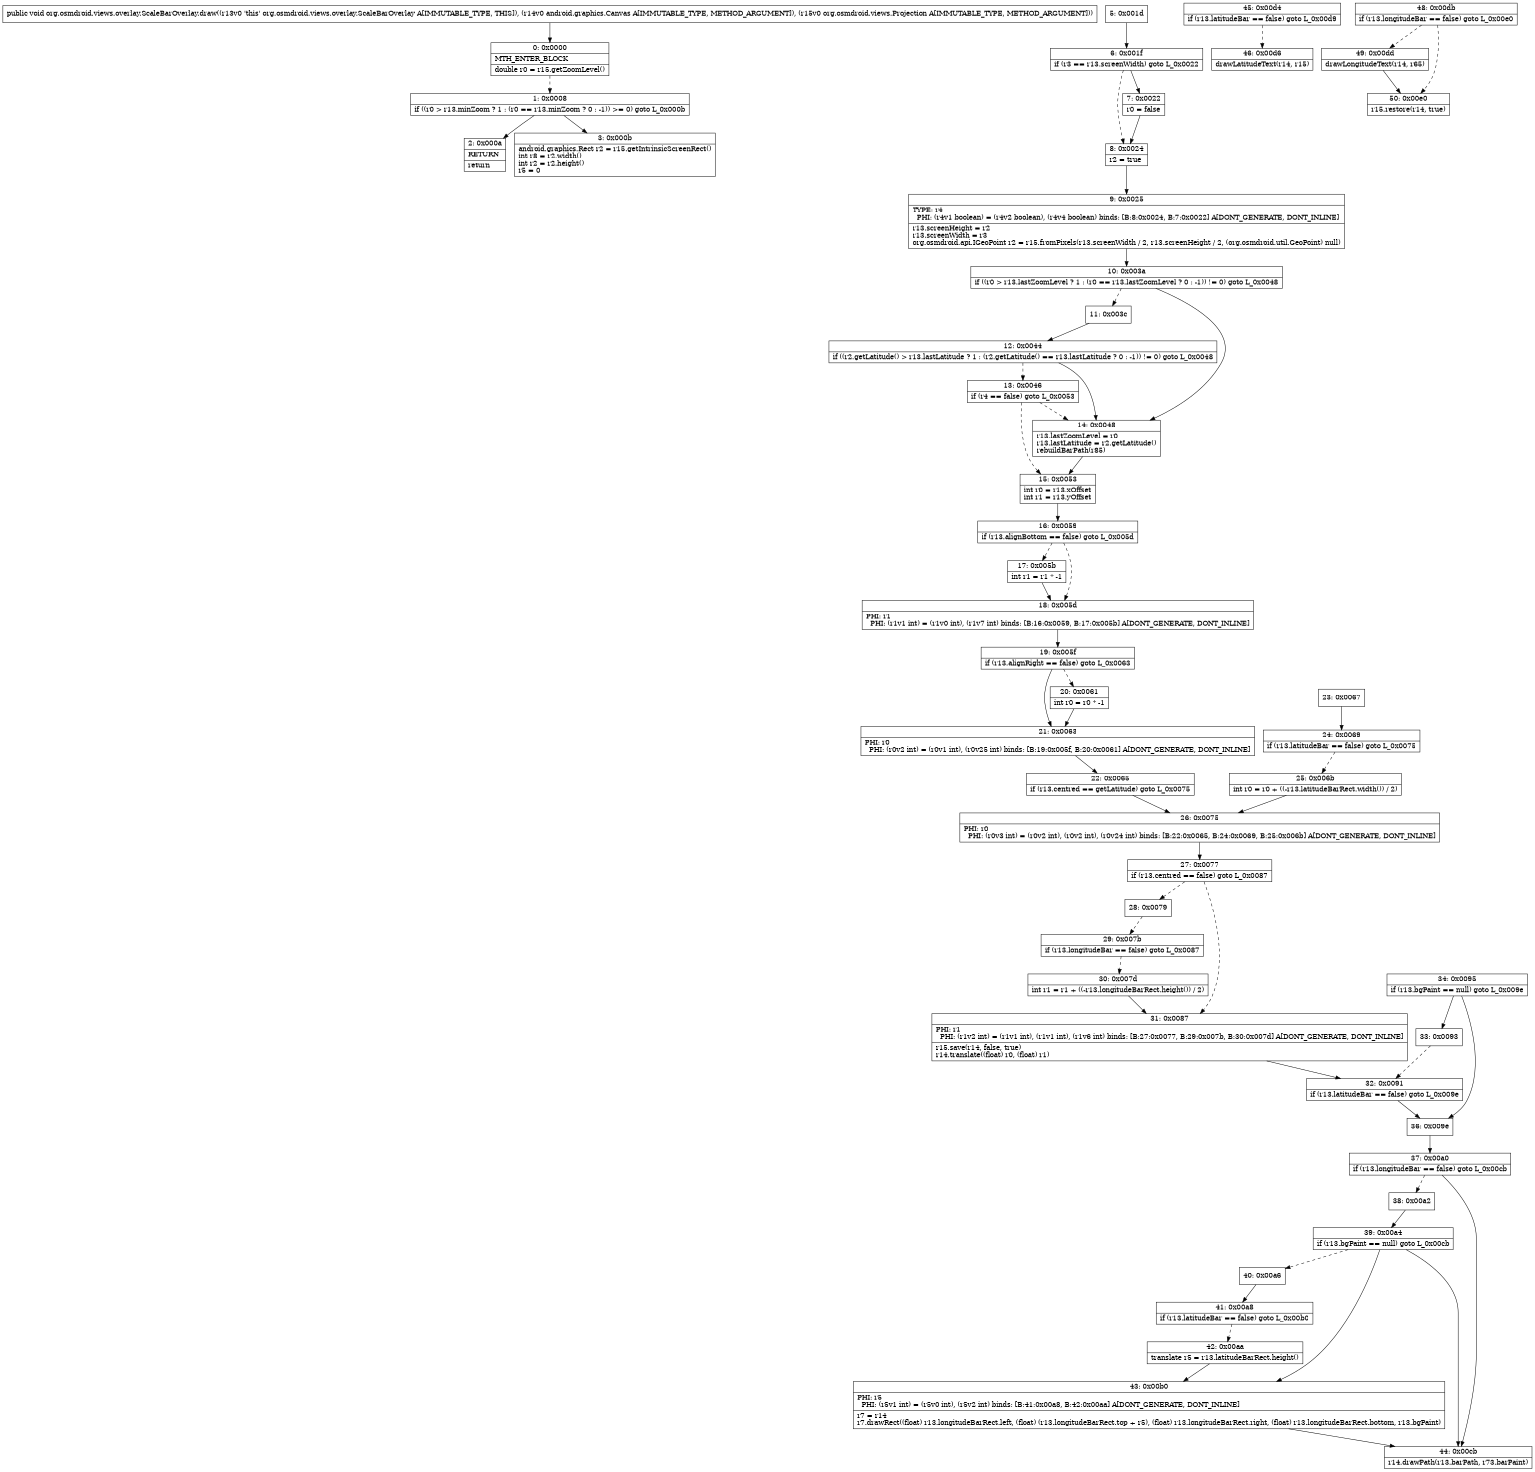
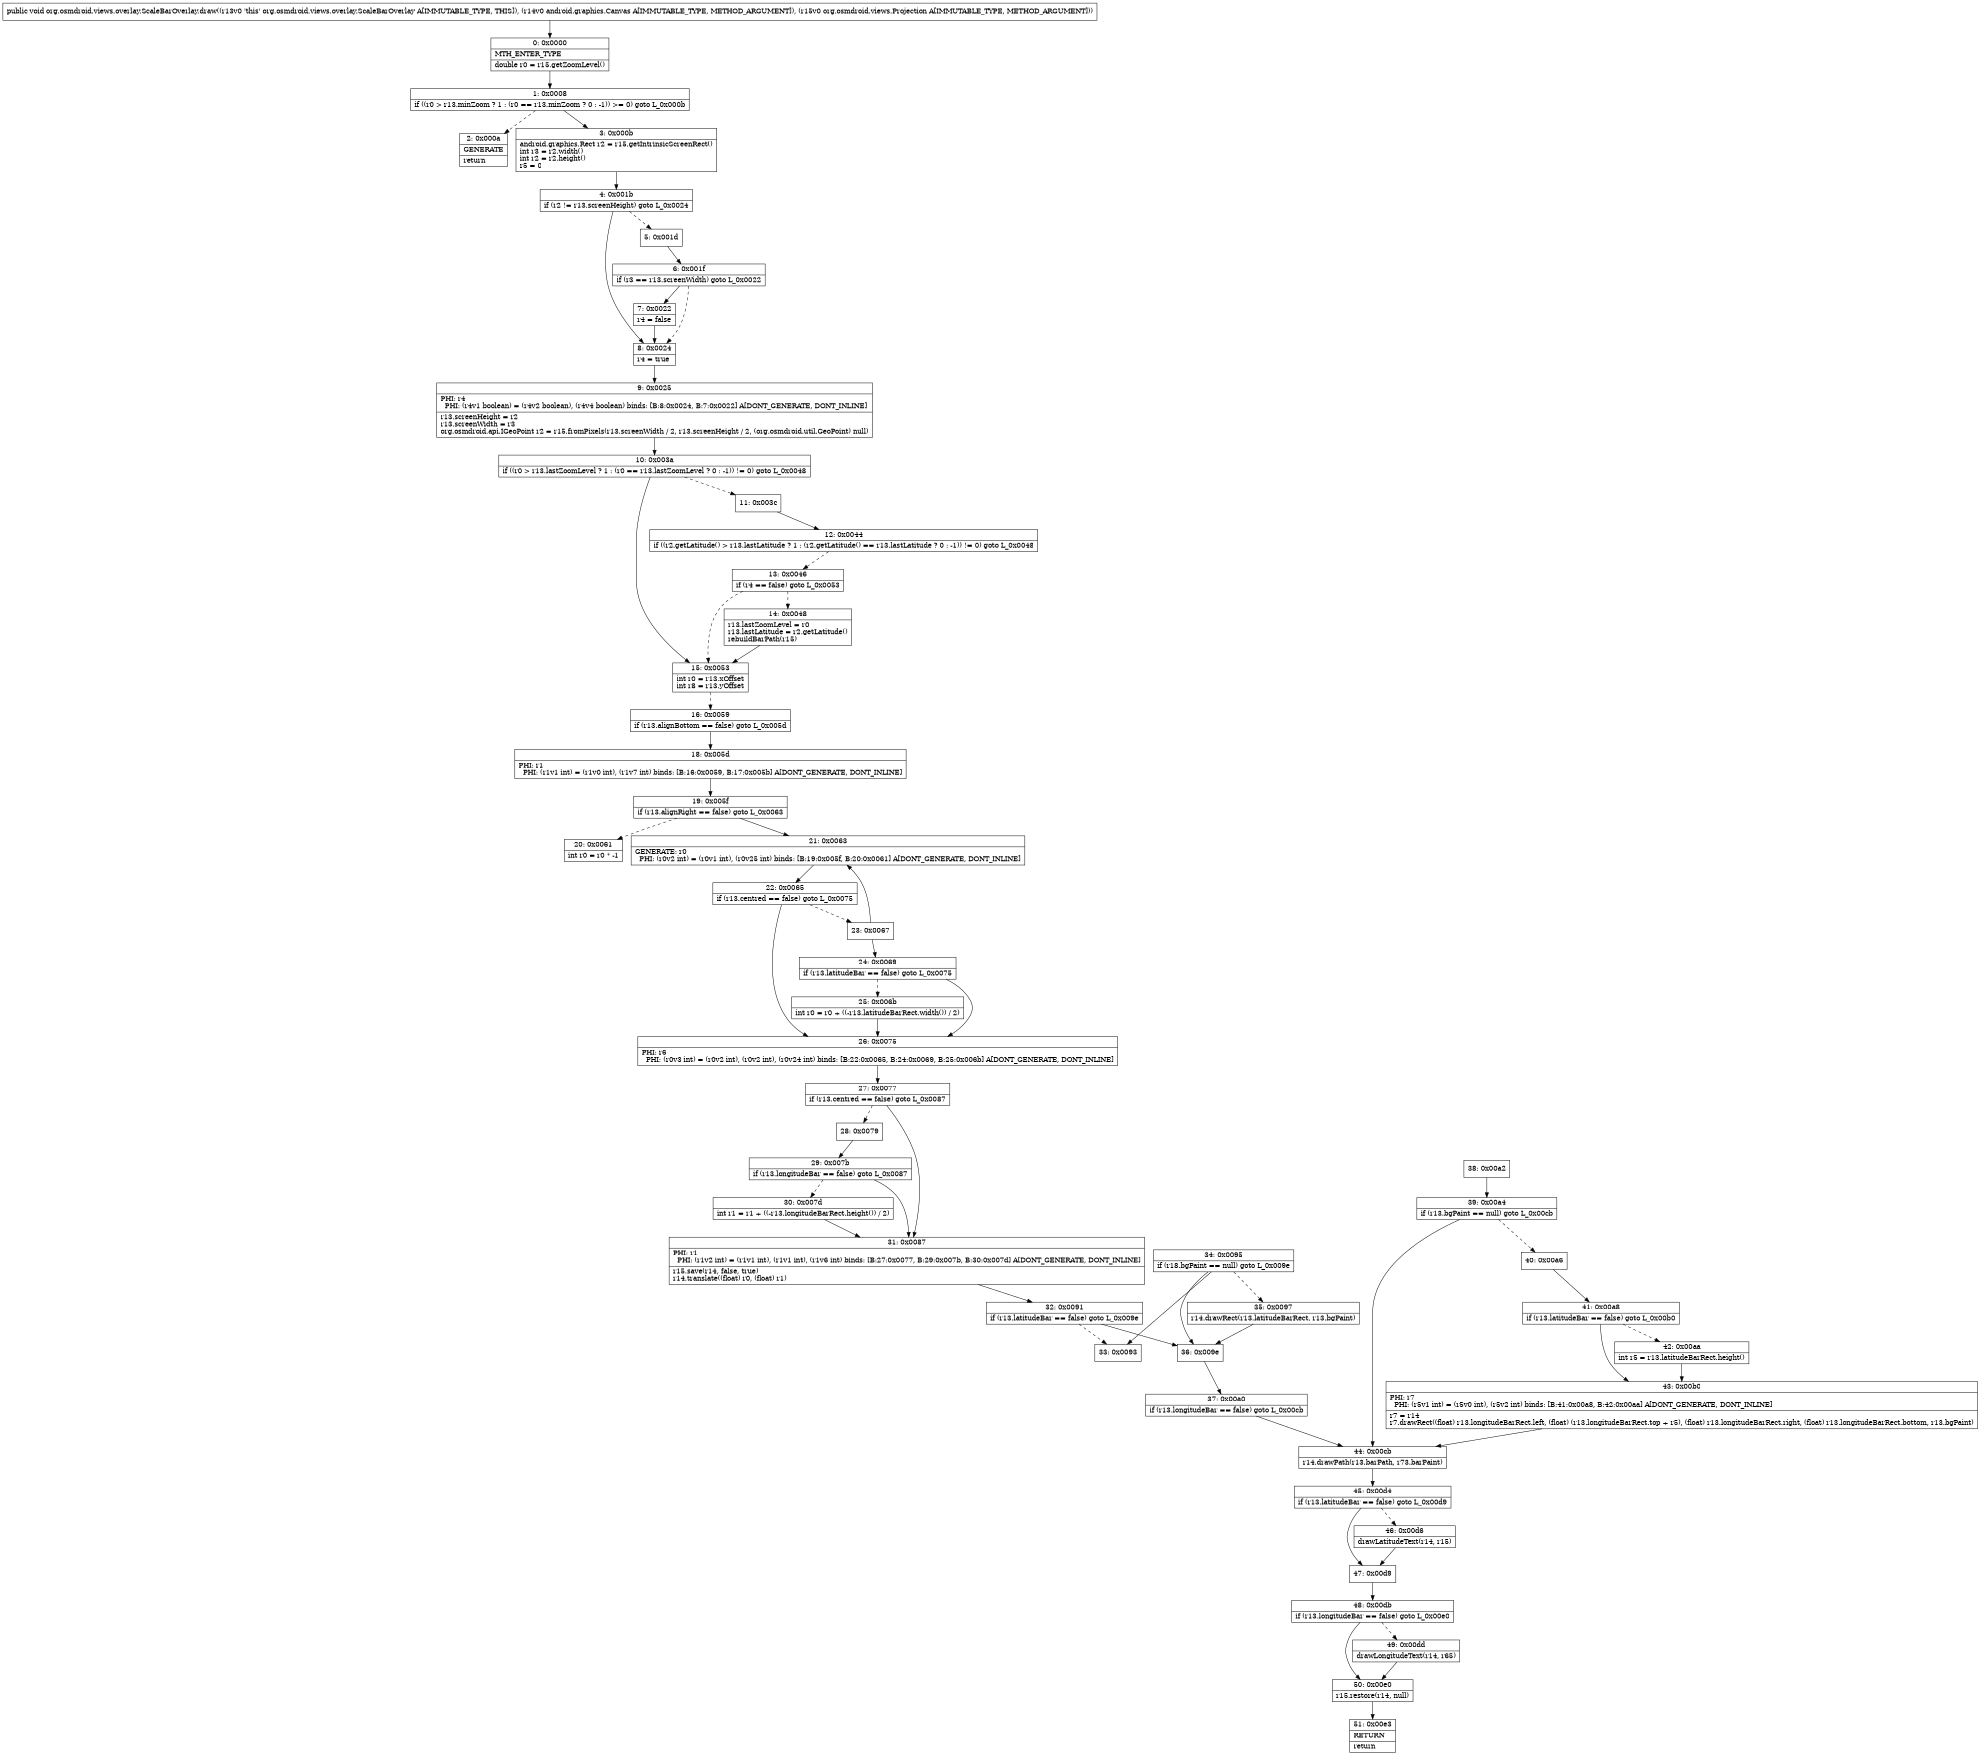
node "0: 0x0000": text "MTH_ENTER_BLOCK" -> "MTH_ENTER_TYPE"
edge "48: 0x00db" -> "50: 0x00e0": style dashed -> solid
edge "0: 0x0000" -> "1: 0x0008": style dashed -> solid
node "7: 0x0022": text "r0 = false" -> "r4 = false"
node "50: 0x00e0": text "r15.restore(r14, true)" -> "r15.restore(r14, null)"
edge "1: 0x0008" -> "2: 0x000a": style solid -> dashed
node "2: 0x000a": text "RETURN" -> "GENERATE"
node "3: 0x000b": text "int r8 = r2.width()" -> "int r3 = r2.width()"
node "8: 0x0024": text "r2 = true" -> "r4 = true"
node "4: 0x001b": added
node "9: 0x0025": text "TYPE: r4" -> "PHI: r4"
edge "10: 0x003a" -> "14: 0x0048": now "10: 0x003a" -> "15: 0x0053"
edge "12: 0x0044" -> "14: 0x0048": removed
node "14: 0x0048": text "rebuildBarPath(r85)" -> "rebuildBarPath(r15)"
node "15: 0x0053": text "int r1 = r13.yOffset" -> "int r8 = r13.yOffset"
edge "15: 0x0053" -> "16: 0x0059": style solid -> dashed
edge "16: 0x0059" -> "18: 0x005d": style dashed -> solid
node "17: 0x005b": removed
edge "20: 0x0061" -> "21: 0x0063": now "23: 0x0067" -> "21: 0x0063"
node "21: 0x0063": text "PHI: r0" -> "GENERATE: r0"
node "22: 0x0065": text "if (r13.centred == getLatitude) goto L_0x0075" -> "if (r13.centred == false) goto L_0x0075"
node "26: 0x0075": text "PHI: r0" -> "PHI: r6"
edge "22: 0x0065" -> "23: 0x0067": added
edge "28: 0x0079" -> "29: 0x007b": style dashed -> solid
edge "27: 0x0077" -> "31: 0x0087": style dashed -> solid
node "34: 0x0095": text "if (r13.bgPaint == null) goto L_0x009e" -> "if (r18.bgPaint == null) goto L_0x009e"
edge "24: 0x0069" -> "26: 0x0075": added
edge "33: 0x0093" -> "32: 0x0091": reversed
edge "37: 0x00a0" -> "38: 0x00a2": removed
edge "29: 0x007b" -> "31: 0x0087": added
node "35: 0x0097": added
edge "39: 0x00a4" -> "43: 0x00b0": now "41: 0x00a8" -> "43: 0x00b0"
node "42: 0x00aa": text "translate r5 = r13.latitudeBarRect.height()" -> "int r5 = r13.latitudeBarRect.height()"
node "43: 0x00b0": text "PHI: r5" -> "PHI: r7"
edge "44: 0x00cb" -> "45: 0x00d4": added
node "47: 0x00d9": added
node "51: 0x00e3": added
